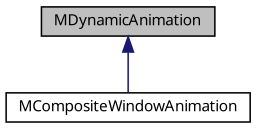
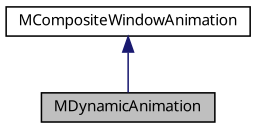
edge "MCompositeWindowAnimation" -> "MDynamicAnimation": reversed
